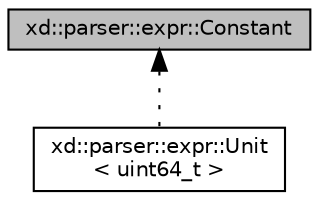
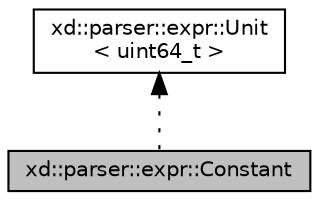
edge "xd::parser::expr::Unit < uint64_t >" -> "xd::parser::expr::Constant": reversed
